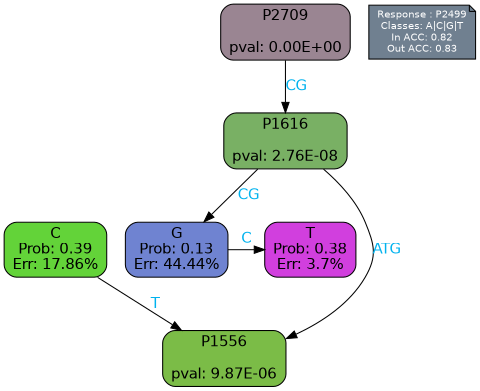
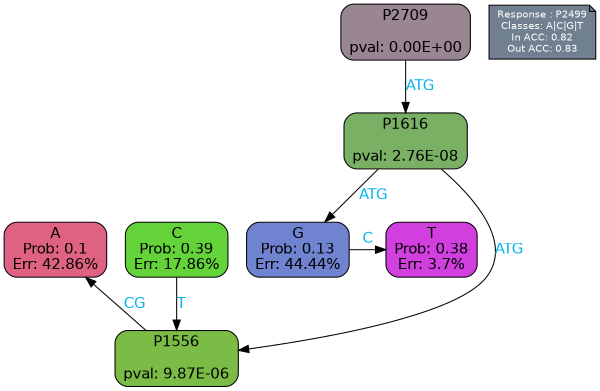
edge "P2709 pval: 0.00E+00" -> "P1616 pval: 2.76E-08": label "CG" -> "ATG"
edge "P1616 pval: 2.76E-08" -> "G Prob: 0.13 Err: 44.44%": label "CG" -> "ATG"
node "A Prob: 0.1 Err: 42.86%": added
